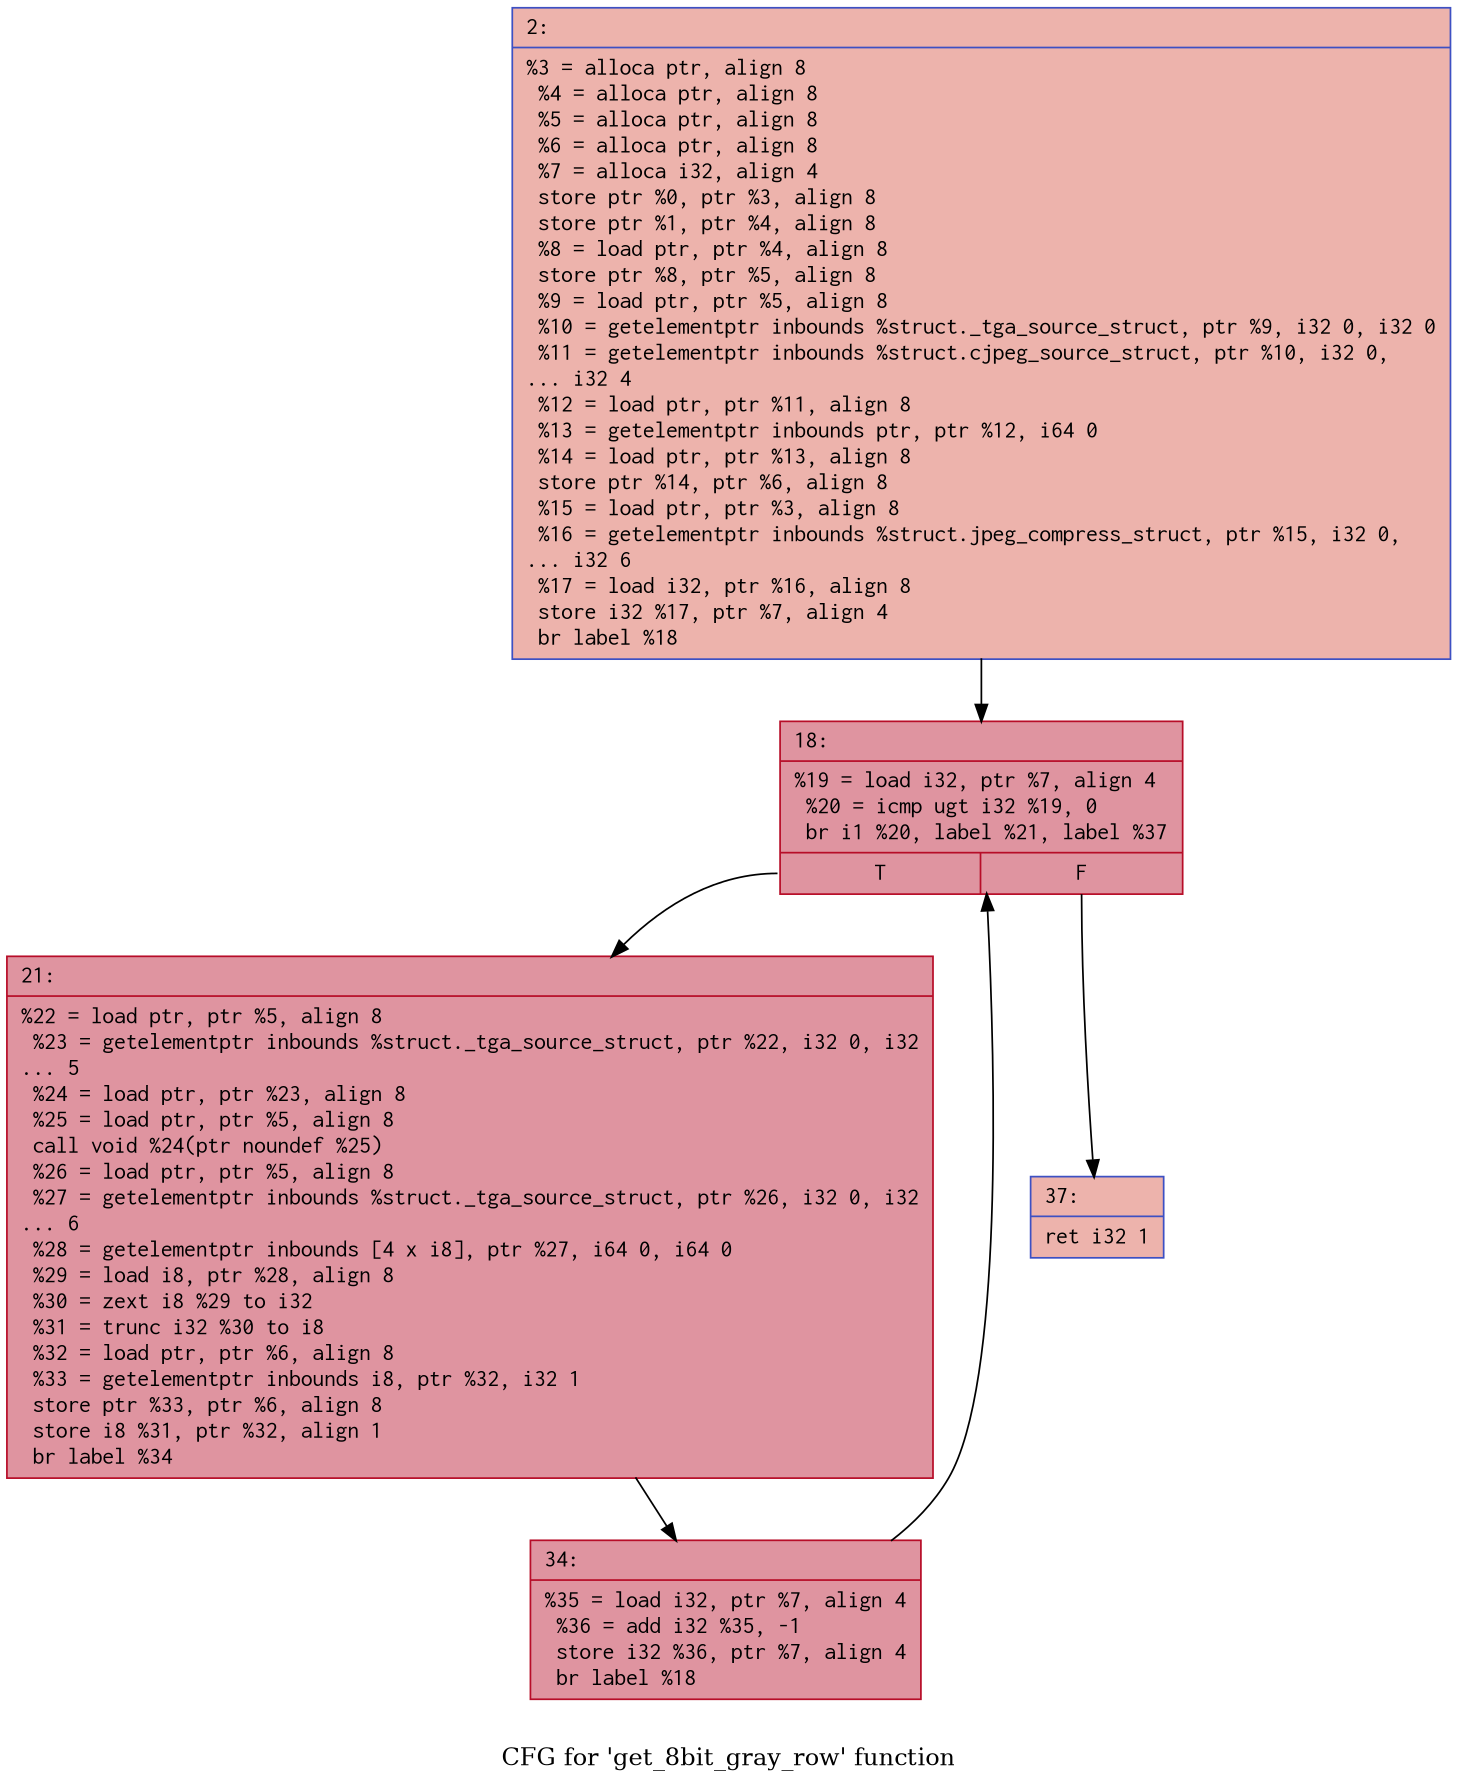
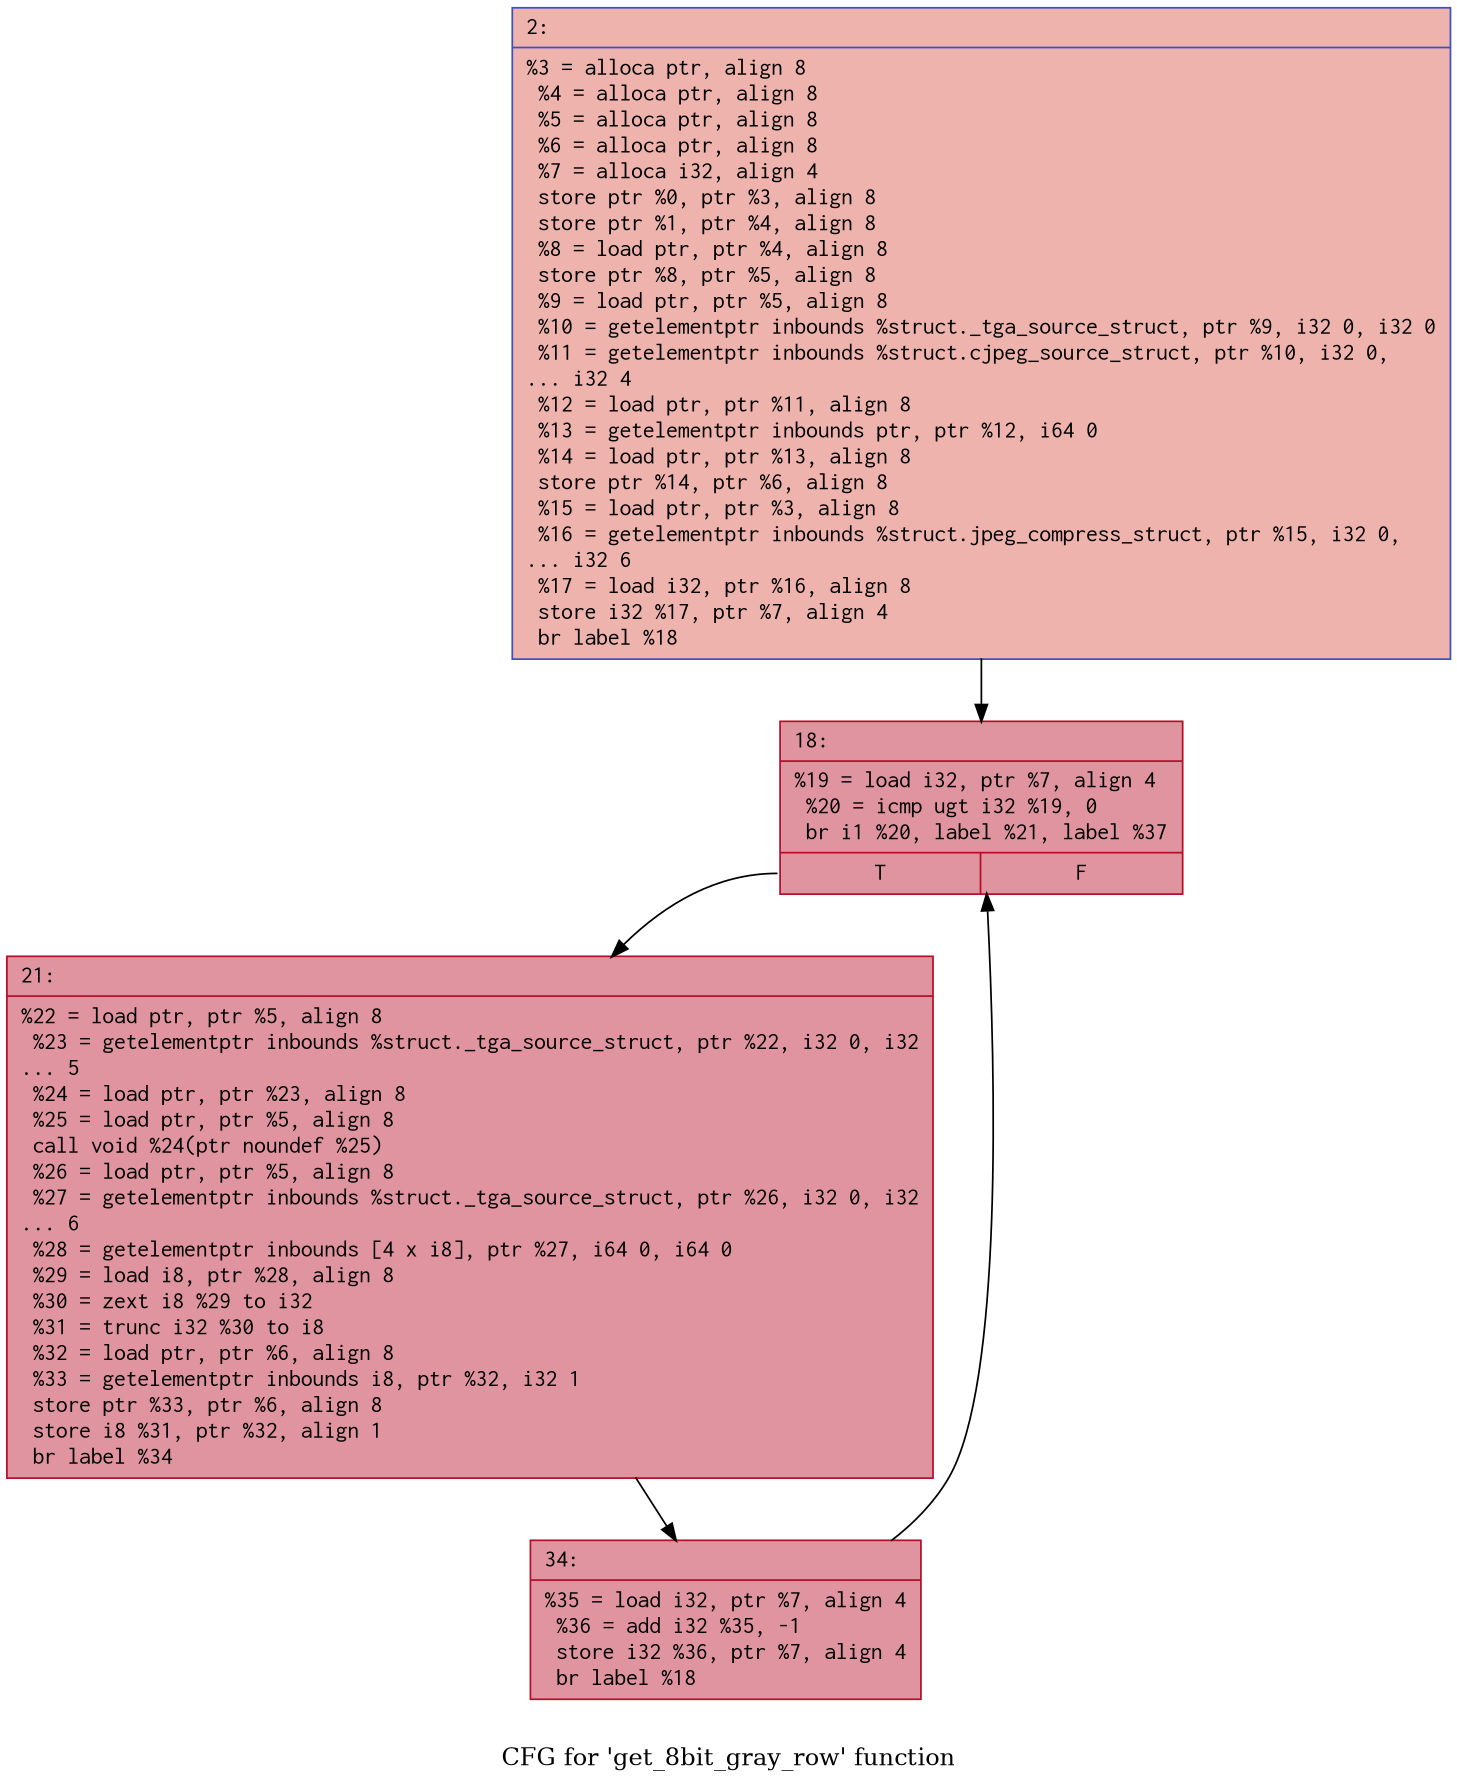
node "37:": removed
